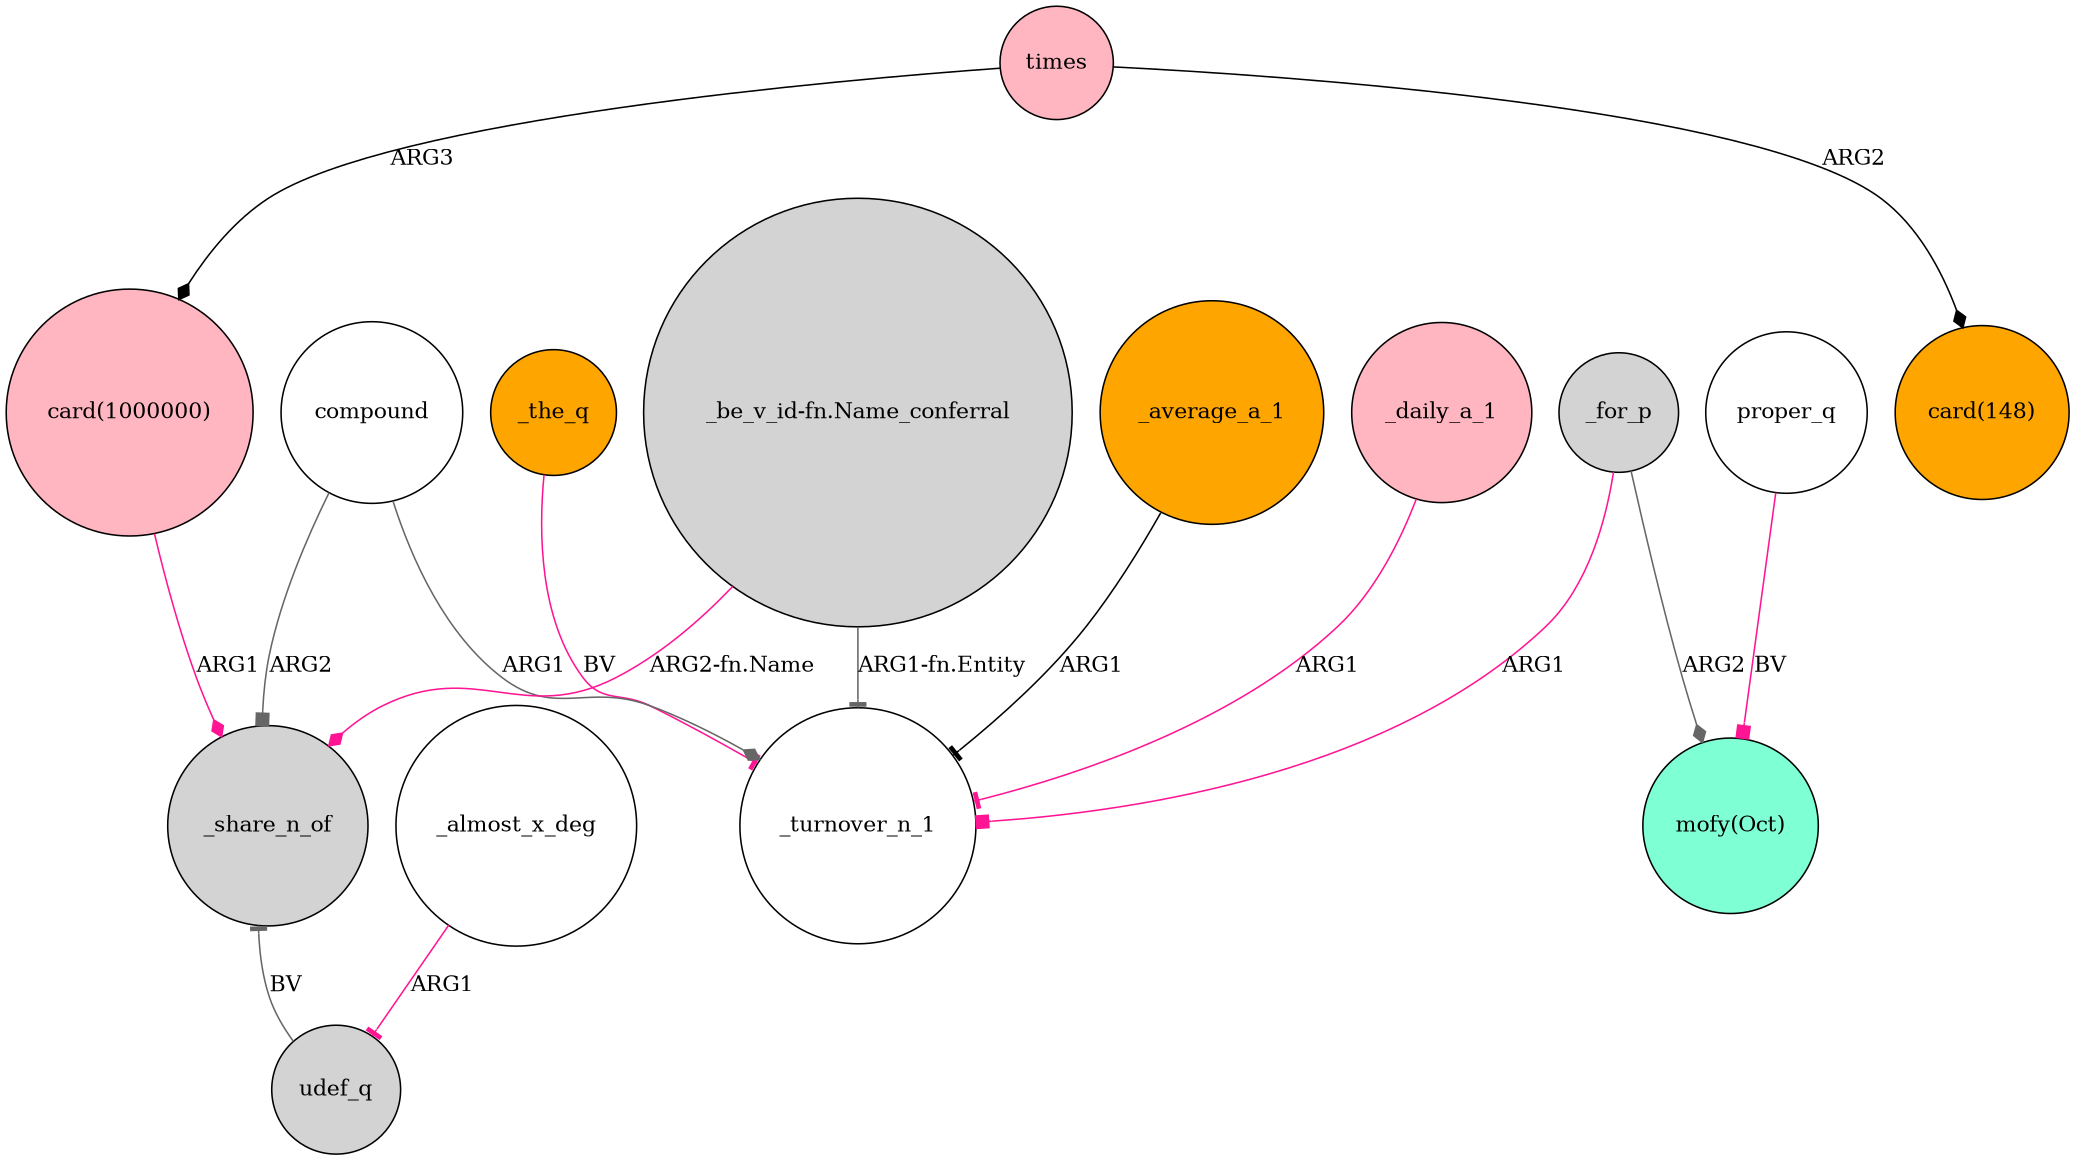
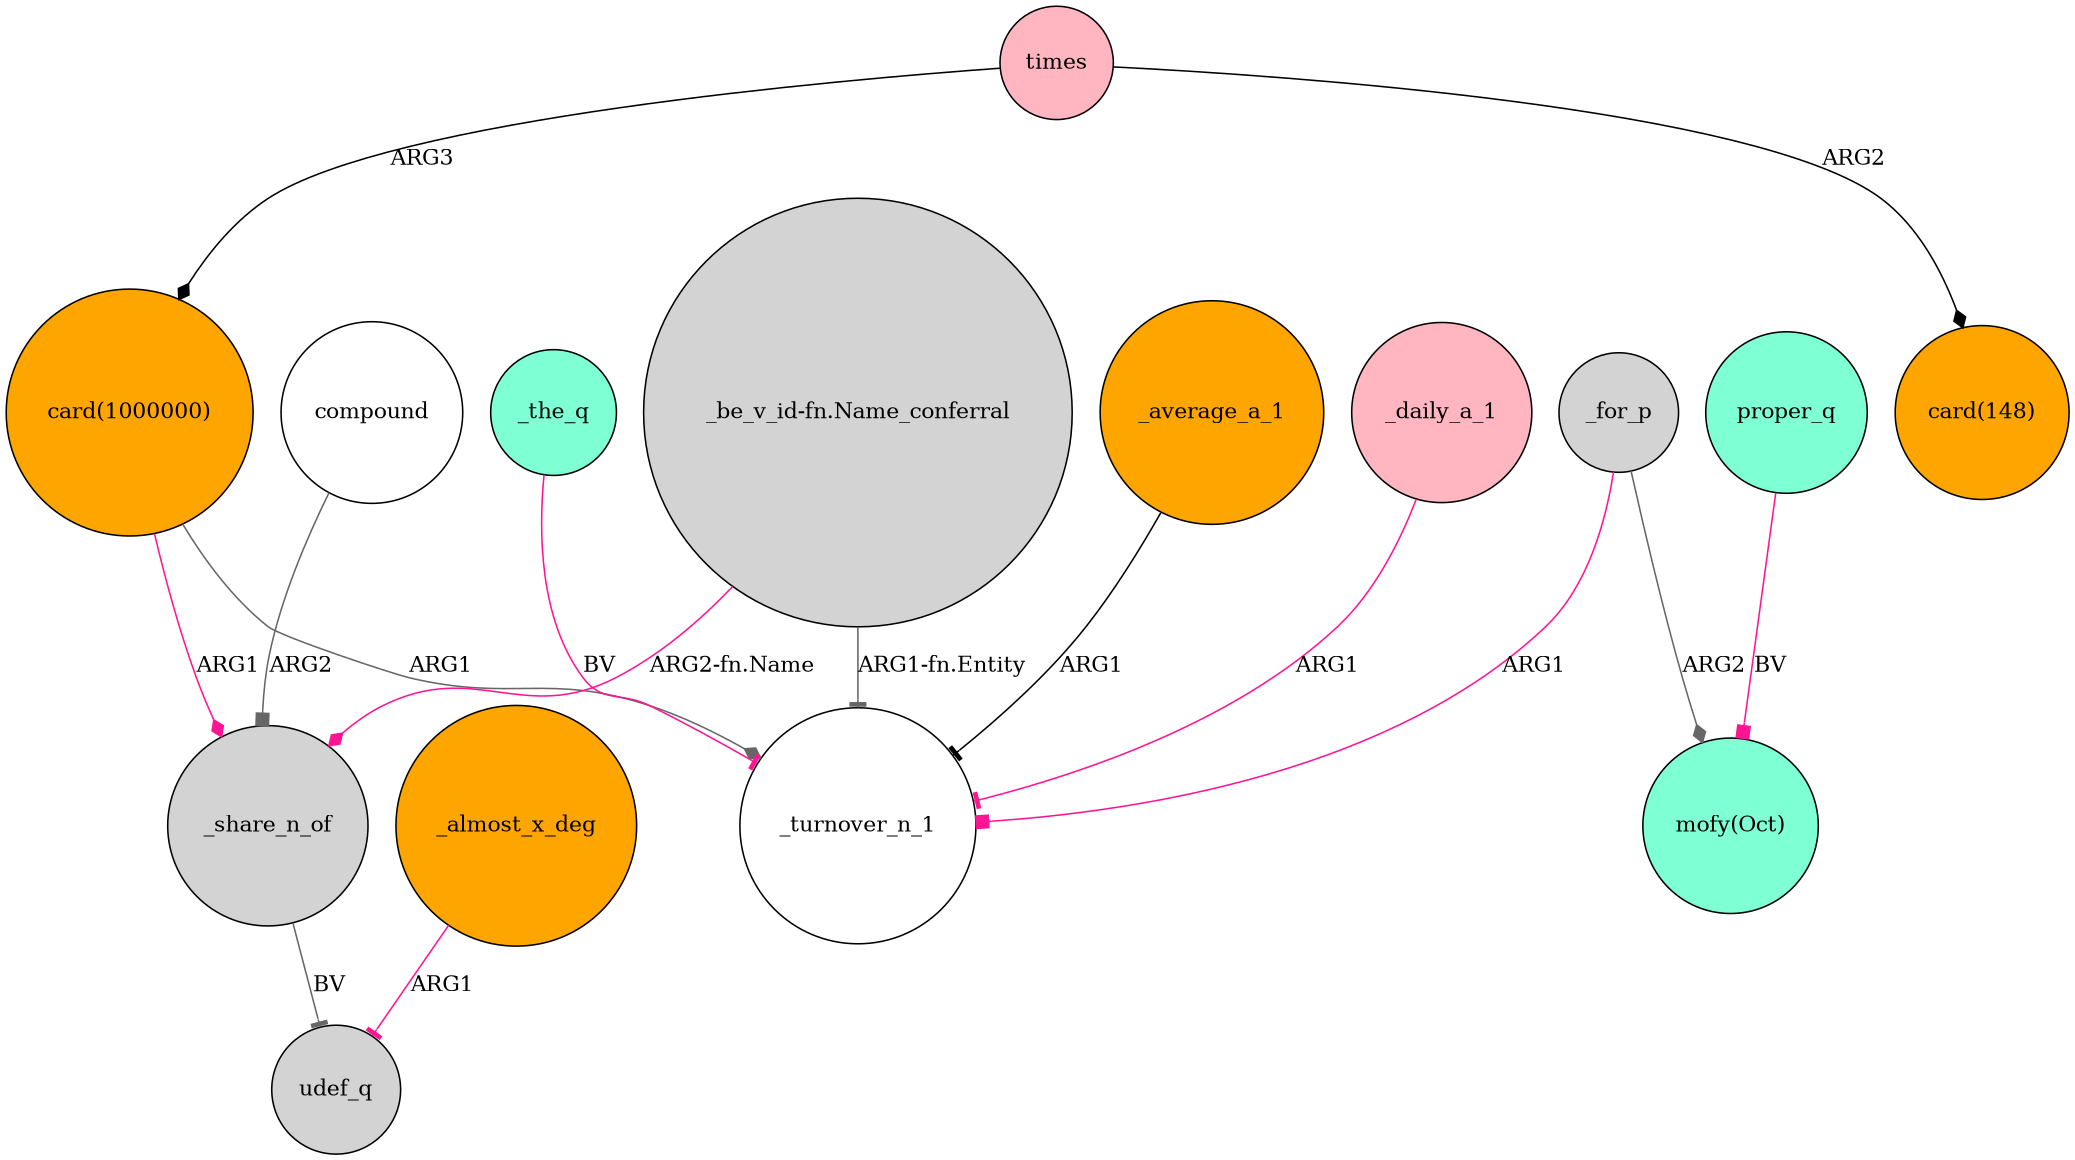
node "card(1000000)": fillcolor lightpink -> orange
node "_the_q": fillcolor orange -> aquamarine
node "proper_q": fillcolor white -> aquamarine
edge "compound" -> "_turnover_n_1": now "card(1000000)" -> "_turnover_n_1"
node "_almost_x_deg": fillcolor white -> orange
edge "udef_q" -> "_share_n_of": reversed
